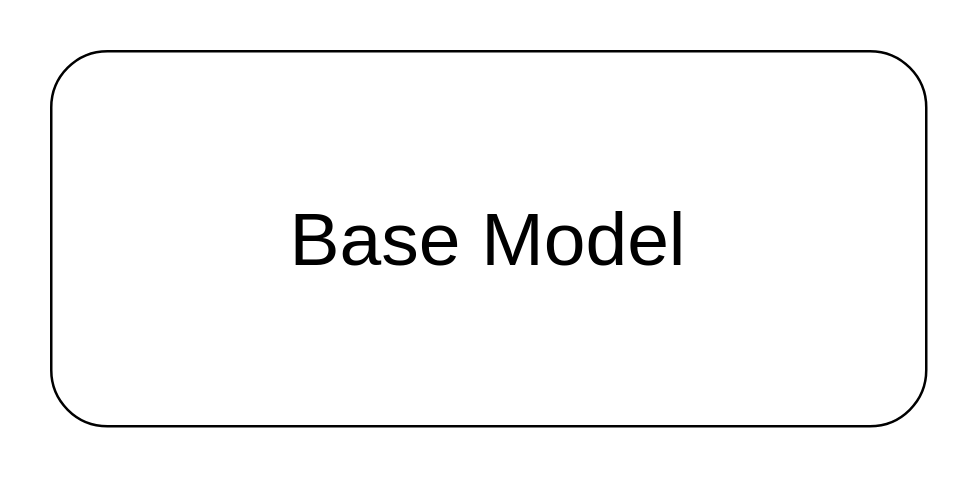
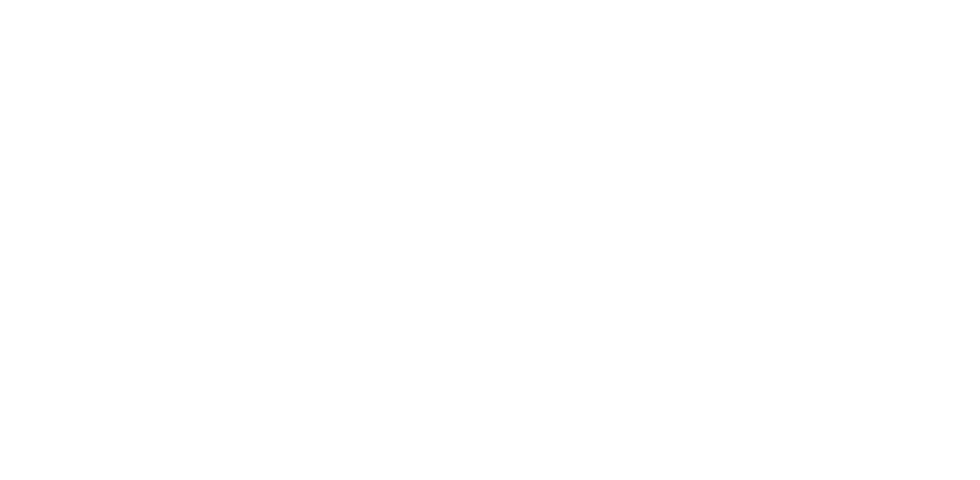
node "Base Model": removed
